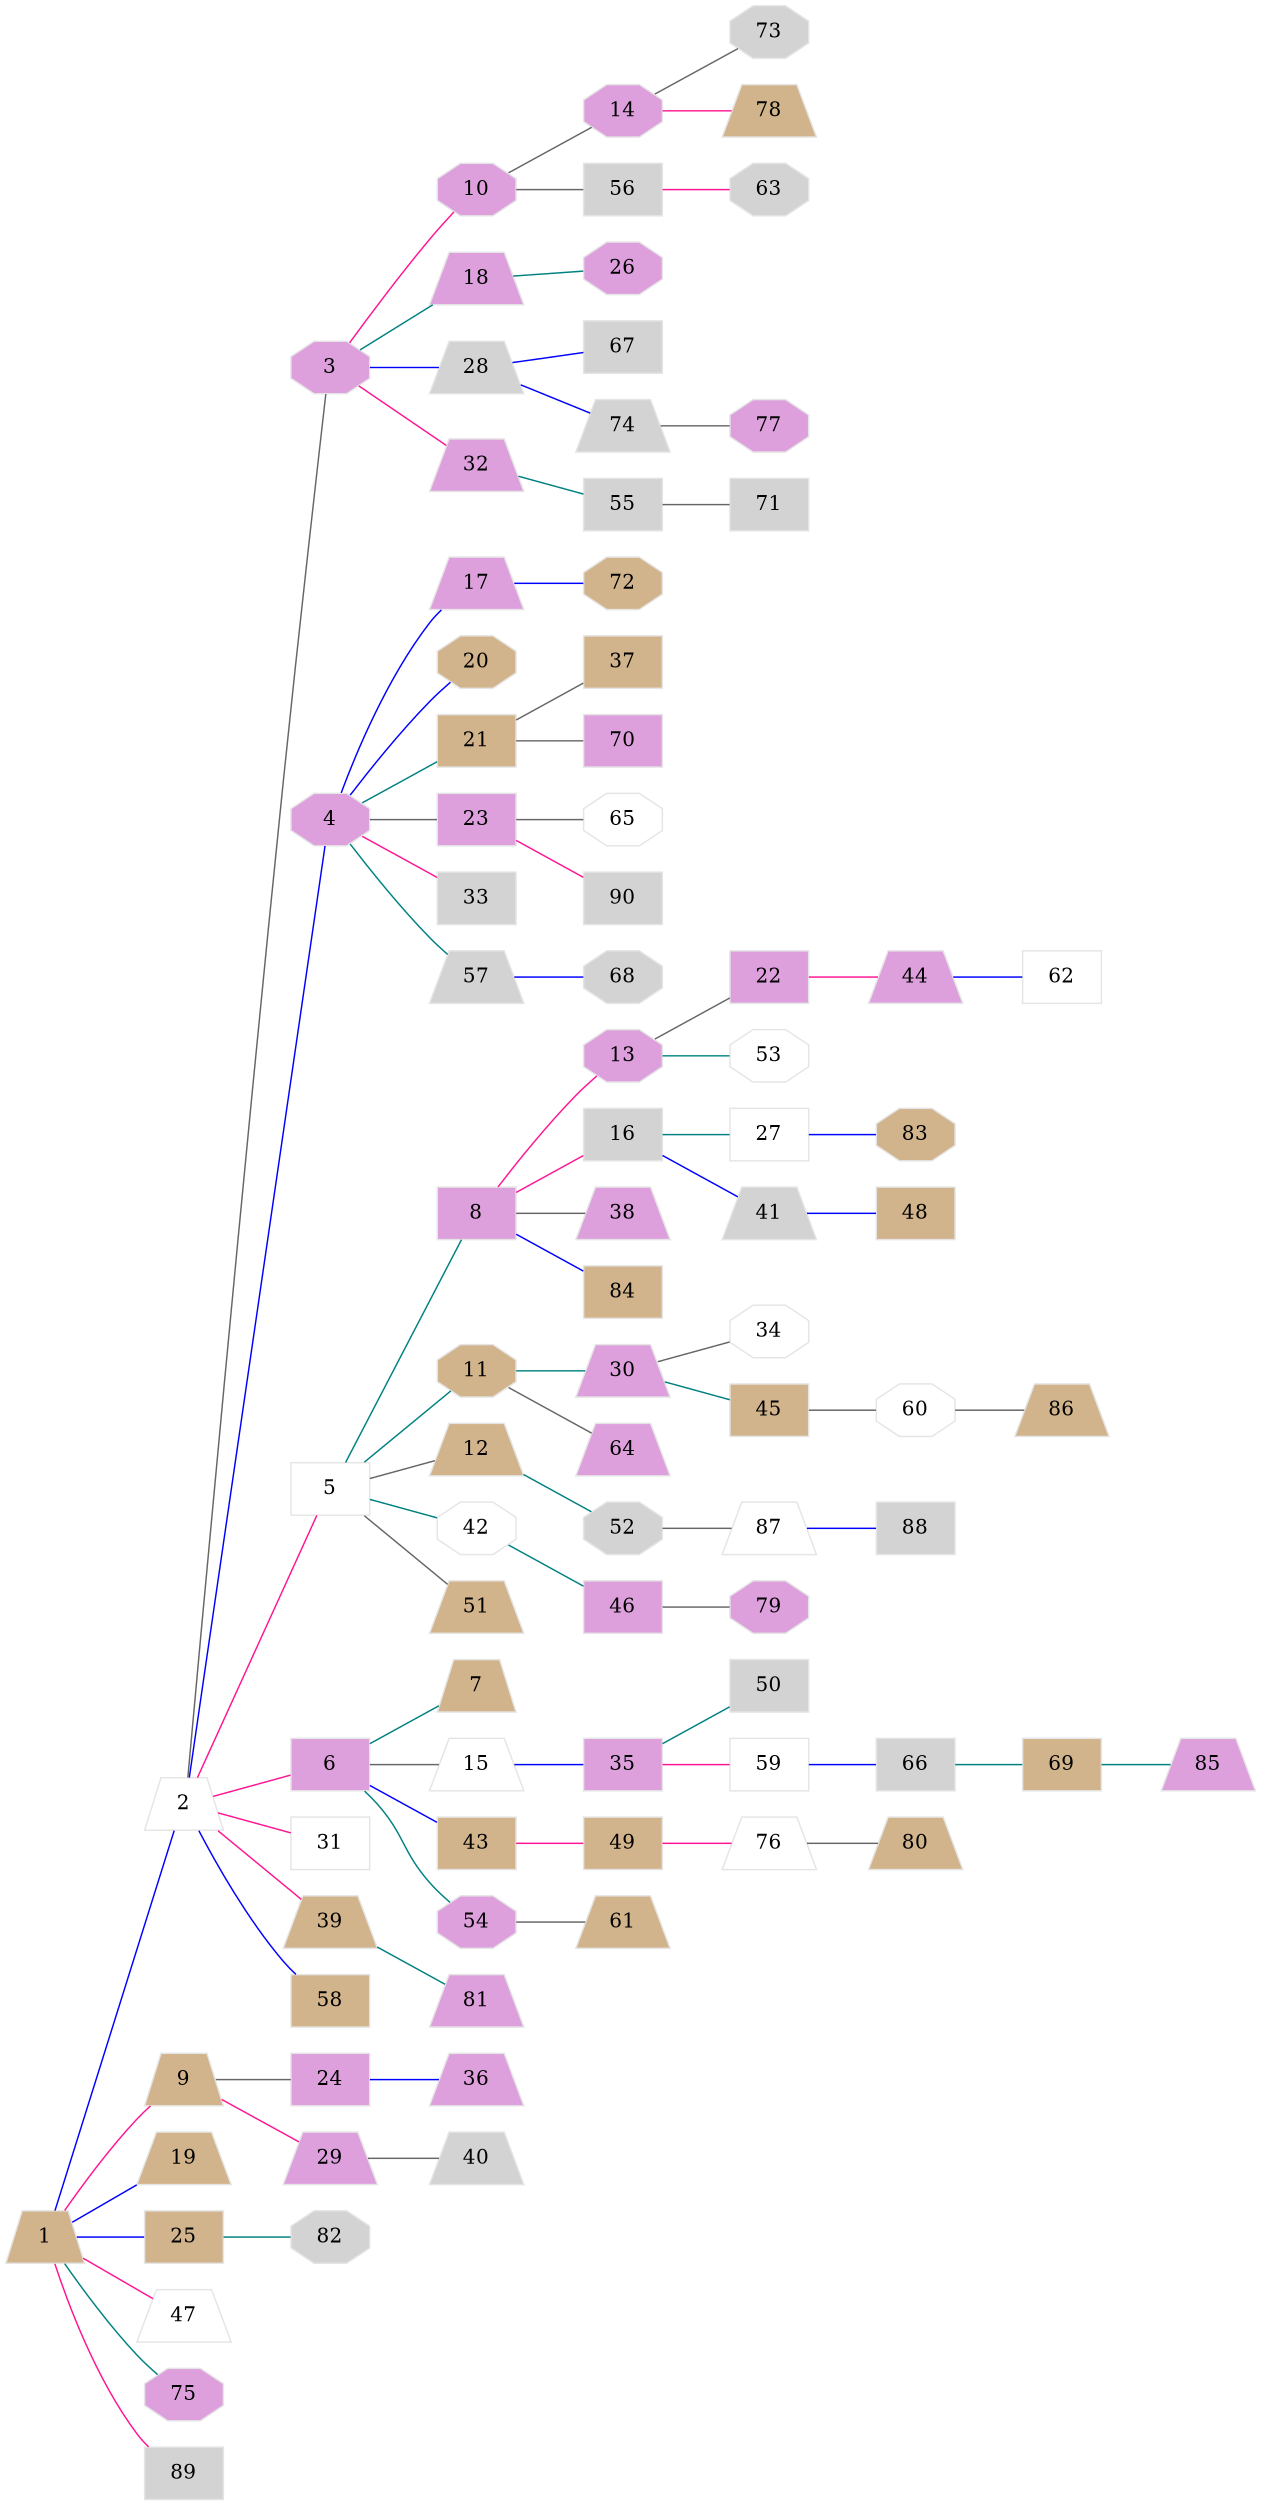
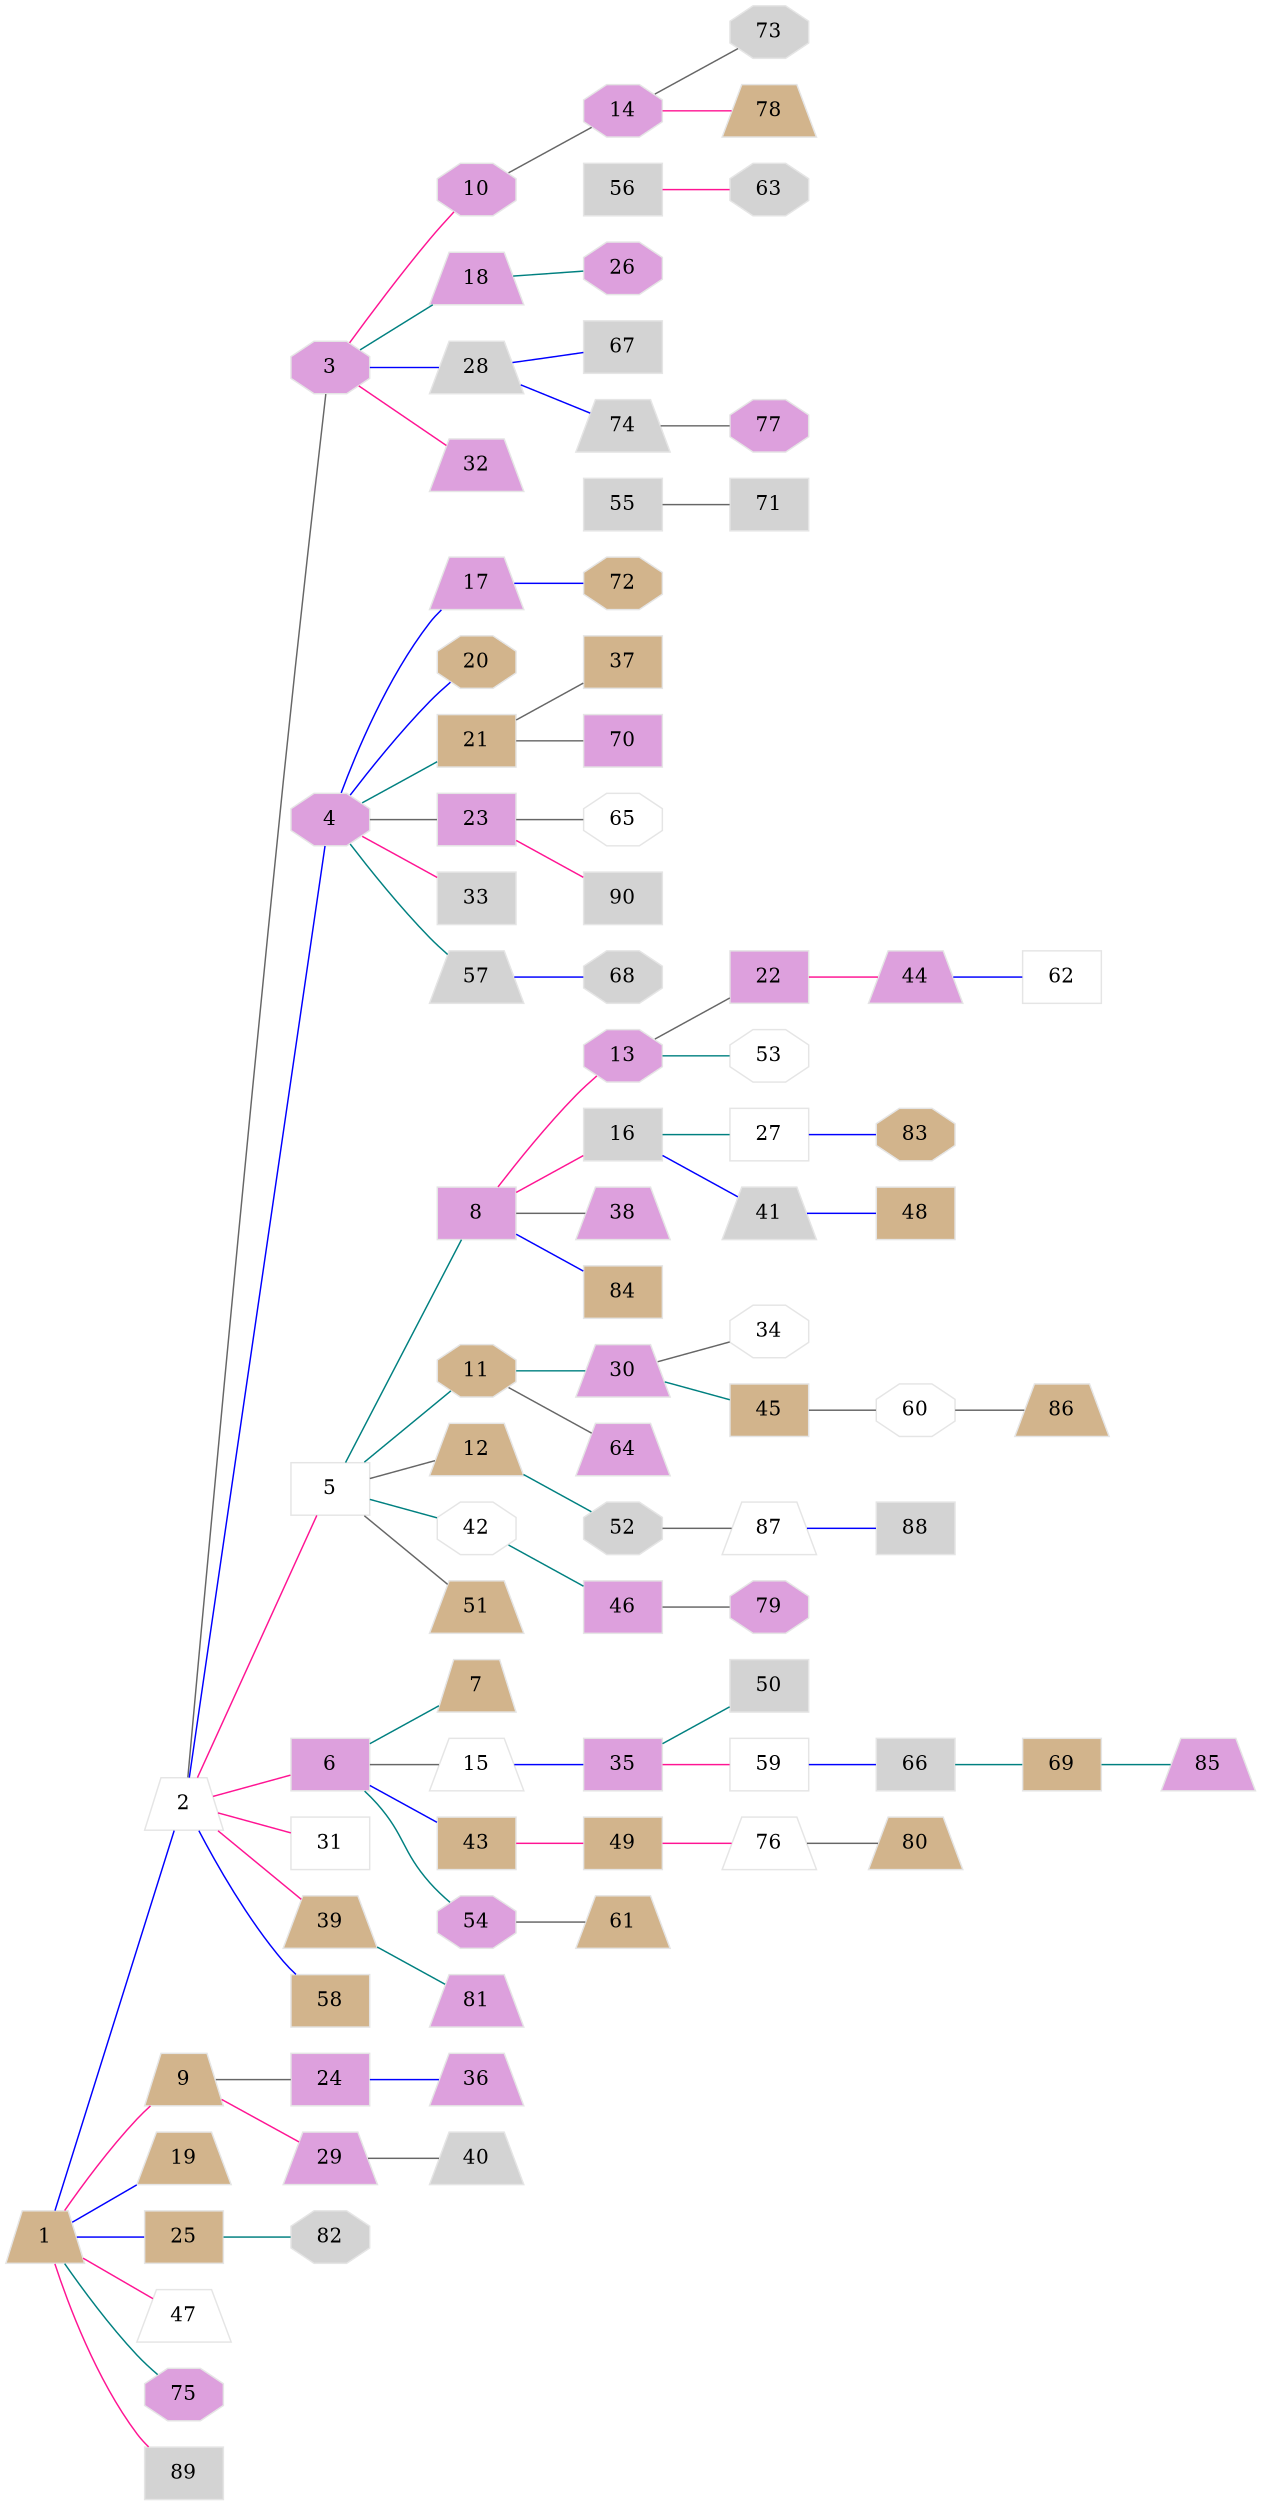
edge "10" -- "56": removed
edge "32" -- "55": removed
